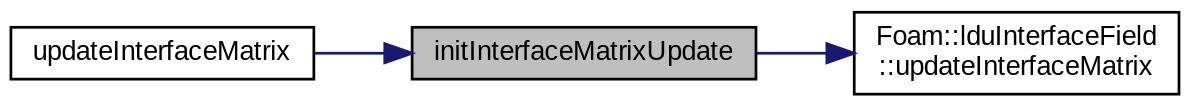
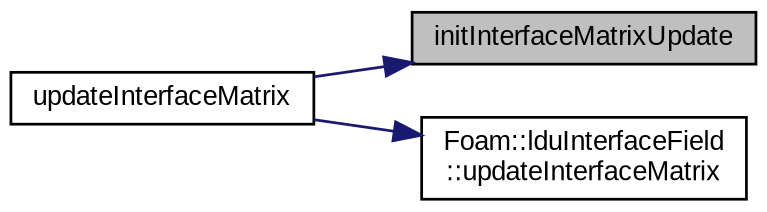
edge "initInterfaceMatrixUpdate" -> "Foam::lduInterfaceField ::updateInterfaceMatrix": now "updateInterfaceMatrix" -> "Foam::lduInterfaceField ::updateInterfaceMatrix"
